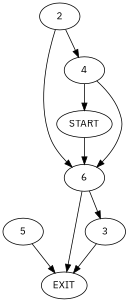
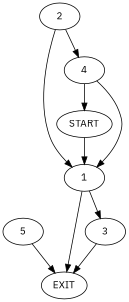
node "6": label "6" -> "1"
